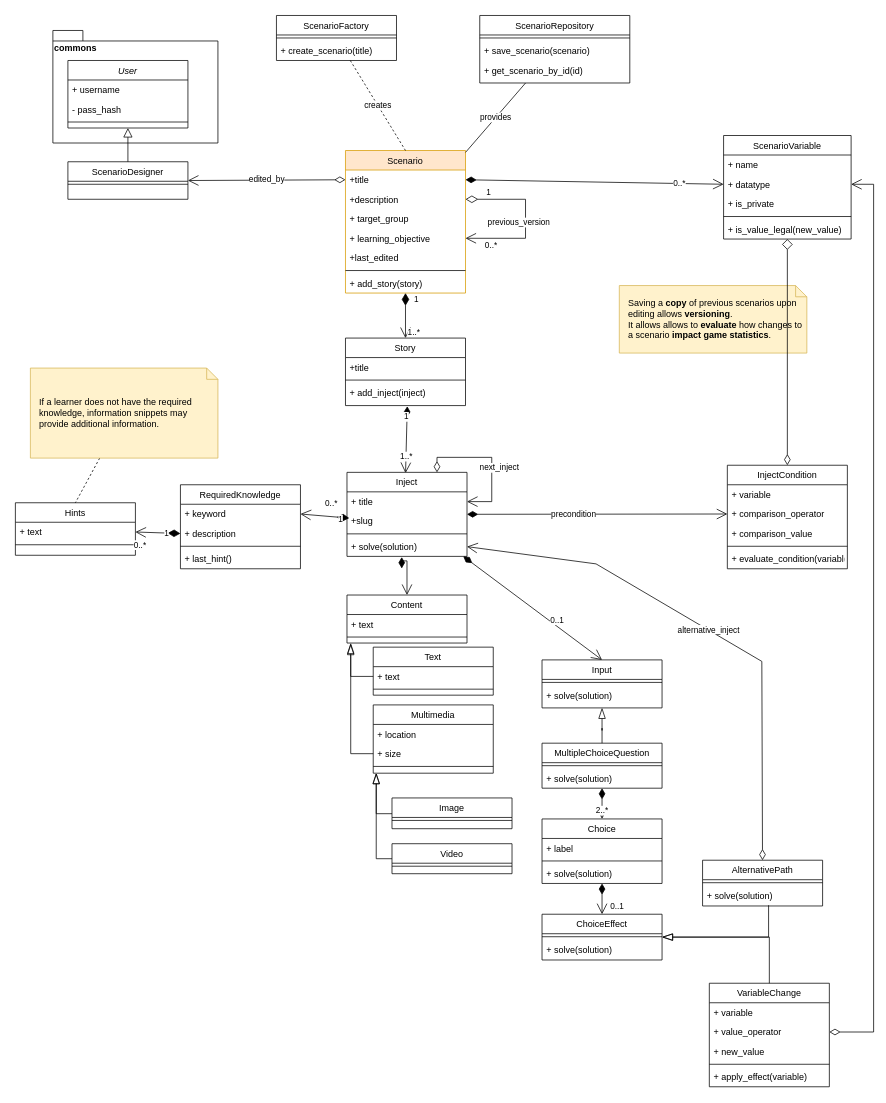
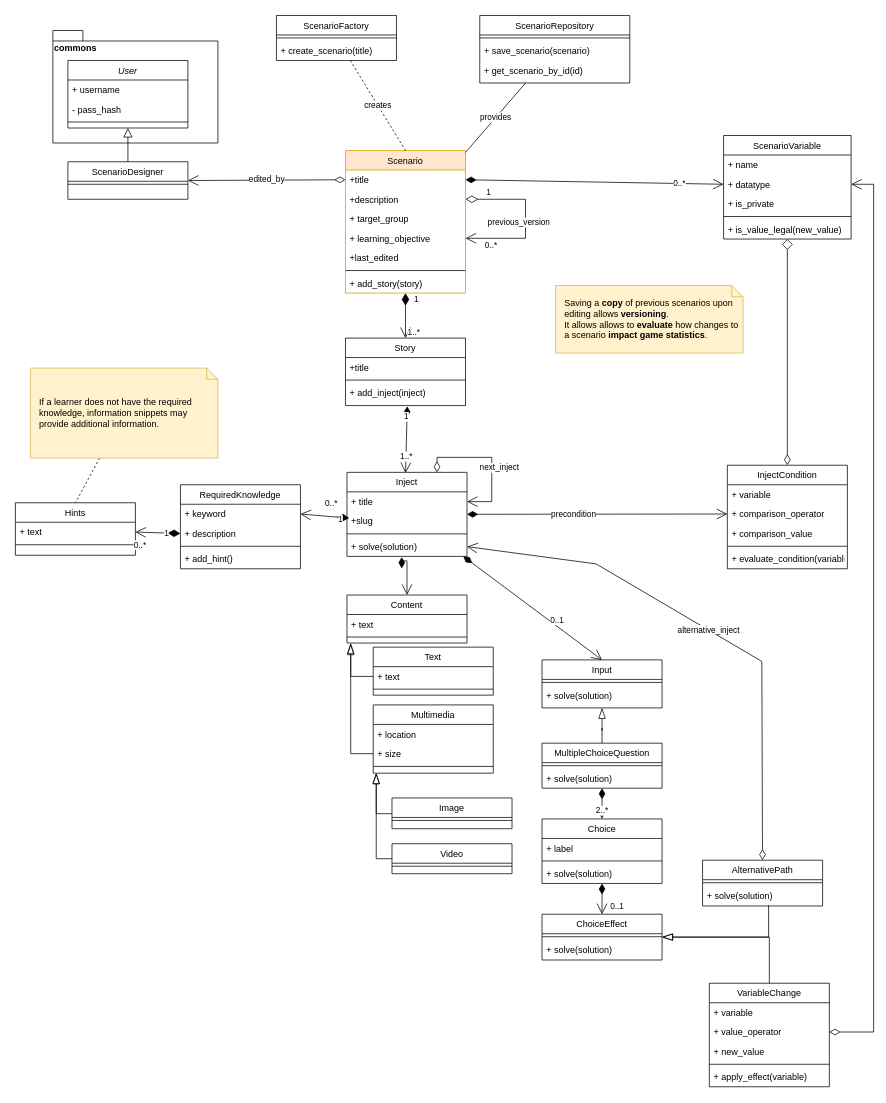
node "Saving a copy of previous scenarios upon editing allows versioning. It allows allows to evaluate how changes to a scenario impact game statistics.": moved (713, 319) -> (649, 319)
node "+ last_hint()": label "+ last_hint()" -> "+ add_hint()"
